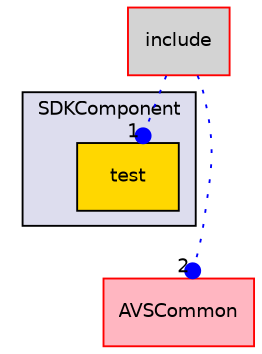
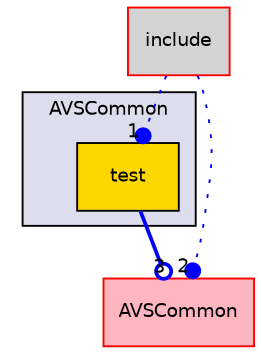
cluster "SDKComponent": label "SDKComponent" -> "AVSCommon"
edge "test" -> "AVSCommon": added
